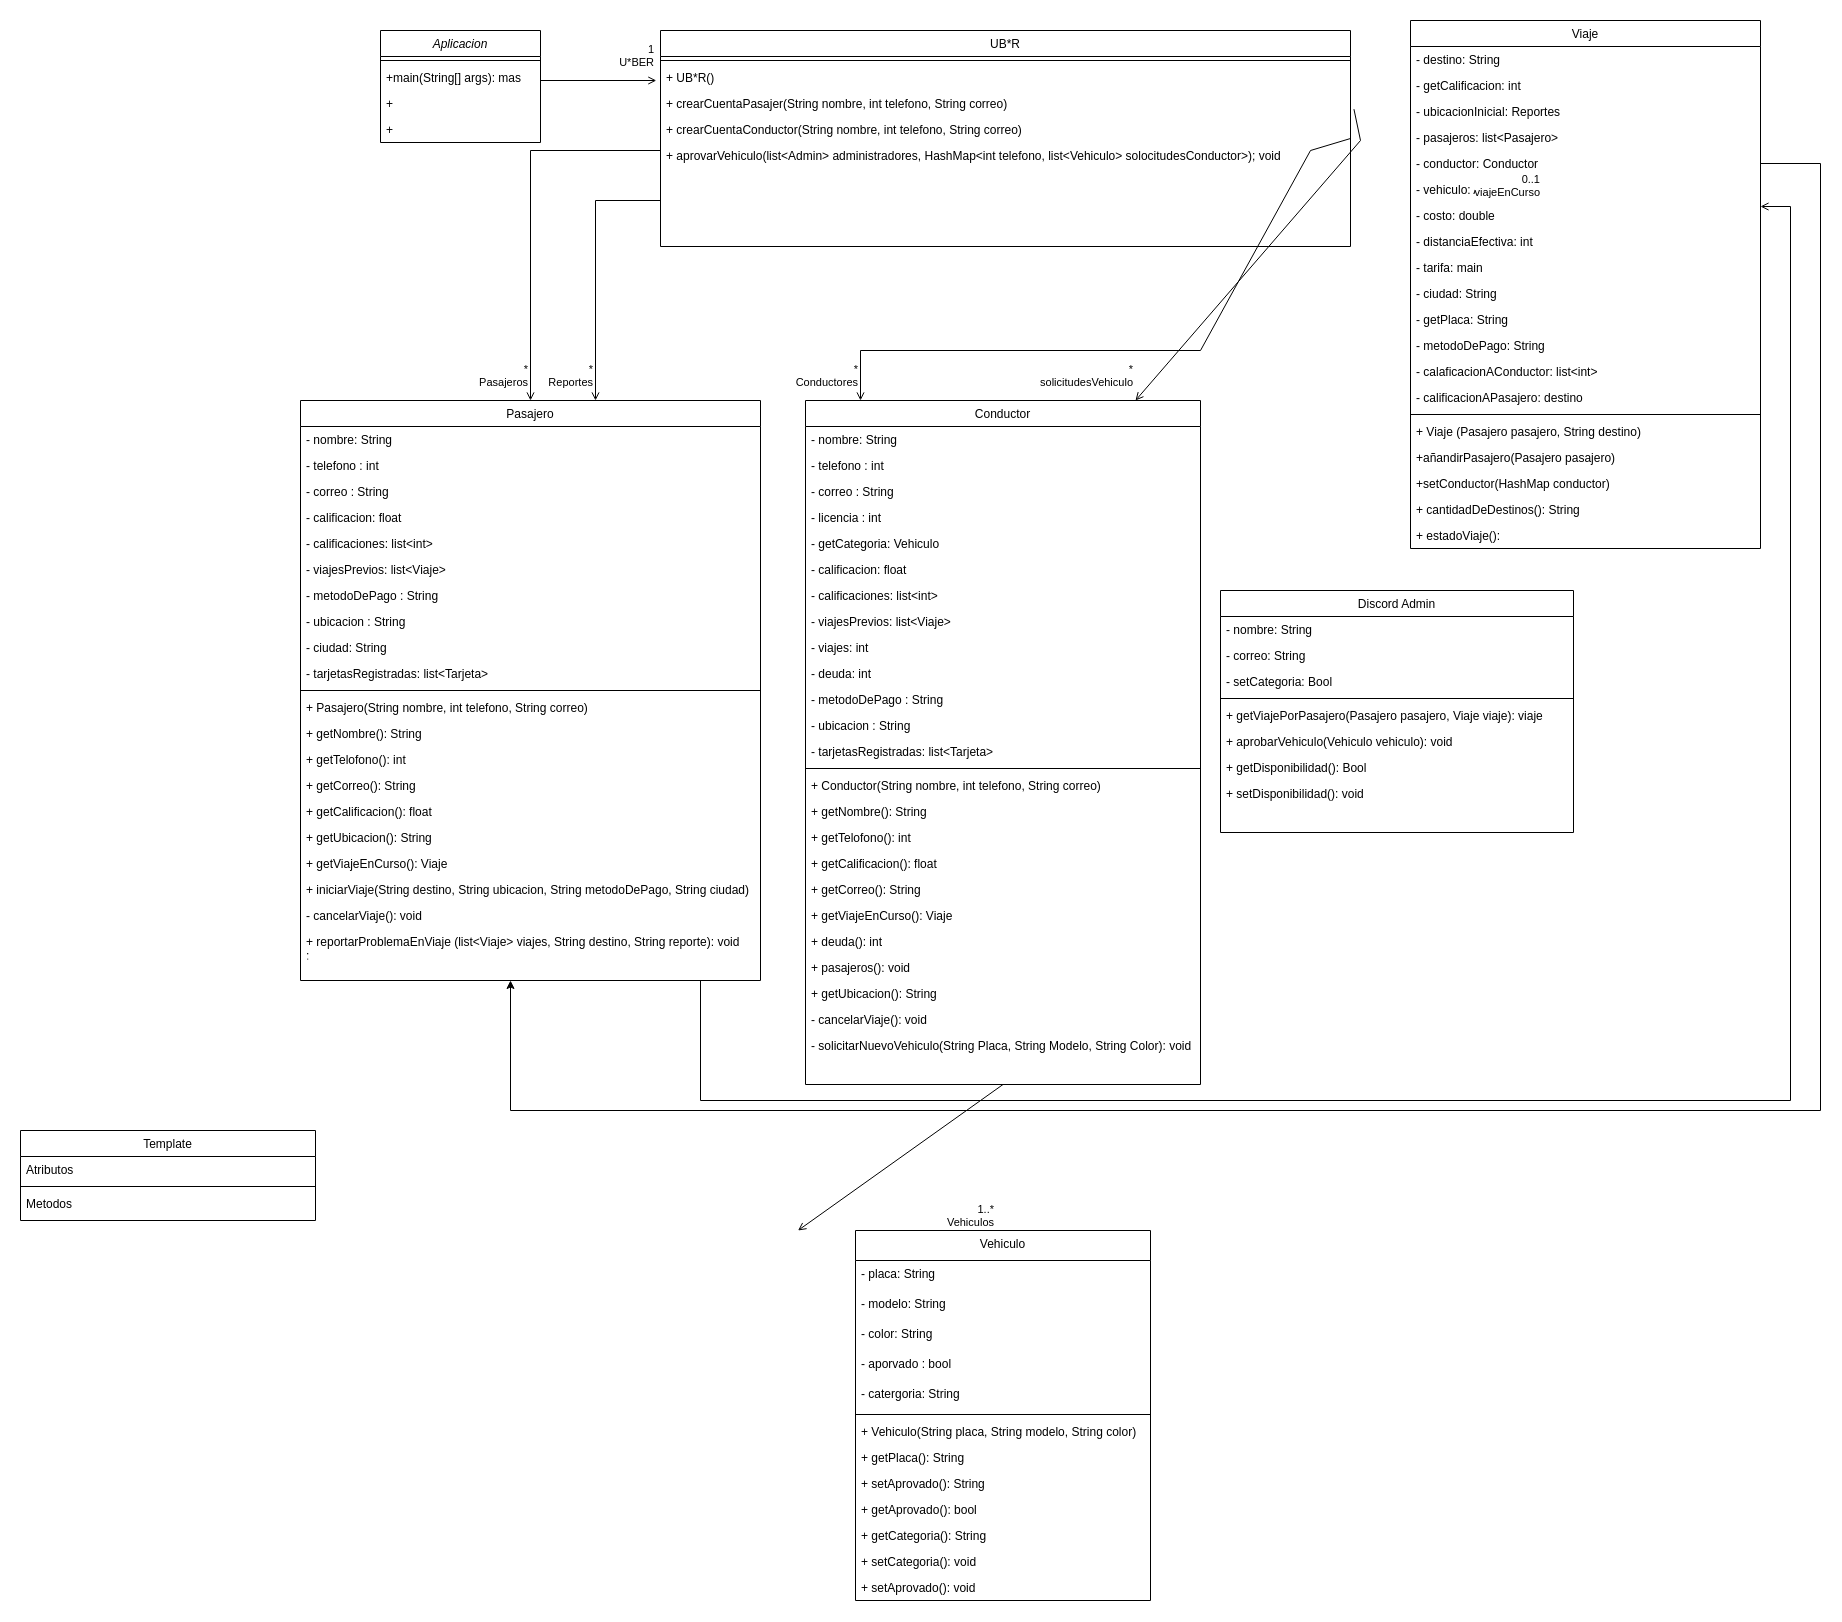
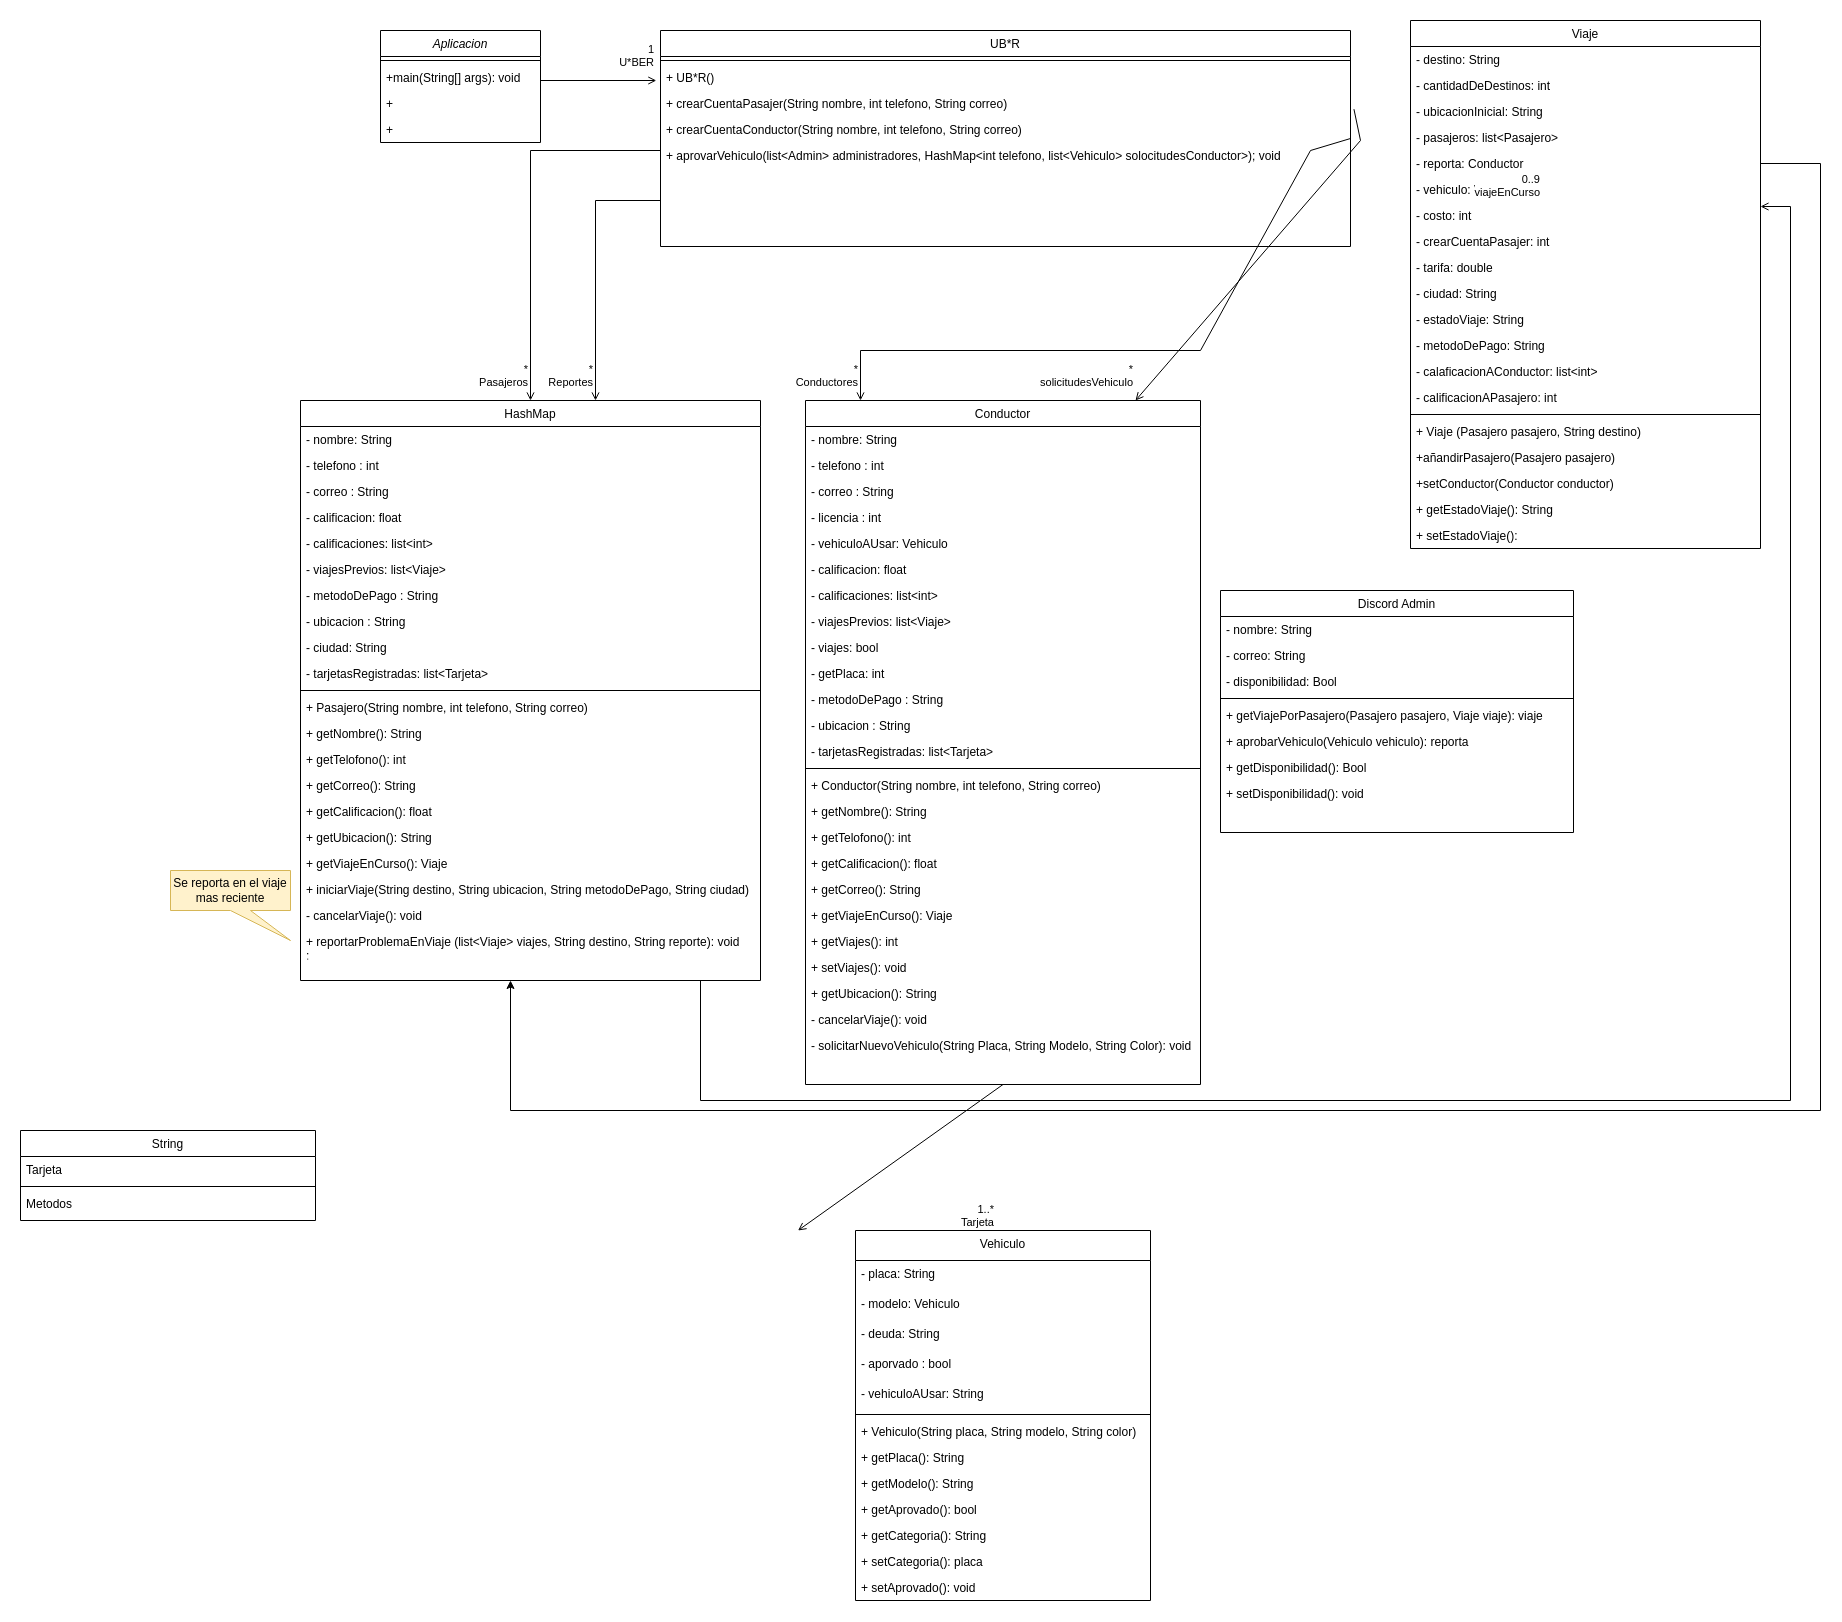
node "+main(String[] args): mas": label "+main(String[] args): mas" -> "+main(String[] args): void"
node "- getCalificacion: int": label "- getCalificacion: int" -> "- cantidadDeDestinos: int"
node "- ubicacionInicial: Reportes": label "- ubicacionInicial: Reportes" -> "- ubicacionInicial: String"
node "- conductor: Conductor": label "- conductor: Conductor" -> "- reporta: Conductor"
node "0..1 viajeEnCurso": label "0..1 viajeEnCurso" -> "0..9 viajeEnCurso"
node "- vehiculo: Aplicacion": label "- vehiculo: Aplicacion" -> "- vehiculo: Vehiculo"
node "- costo: double": label "- costo: double" -> "- costo: int"
node "- distanciaEfectiva: int": label "- distanciaEfectiva: int" -> "- crearCuentaPasajer: int"
node "- tarifa: main": label "- tarifa: main" -> "- tarifa: double"
node "- getPlaca: String": label "- getPlaca: String" -> "- estadoViaje: String"
node "- calificacionAPasajero: destino": label "- calificacionAPasajero: destino" -> "- calificacionAPasajero: int"
node "Pasajero": label "Pasajero" -> "HashMap"
node "+setConductor(HashMap conductor)": label "+setConductor(HashMap conductor)" -> "+setConductor(Conductor conductor)"
node "+ cantidadDeDestinos(): String": label "+ cantidadDeDestinos(): String" -> "+ getEstadoViaje(): String"
node "+ estadoViaje():": label "+ estadoViaje():" -> "+ setEstadoViaje():"
node "- getCategoria: Vehiculo": label "- getCategoria: Vehiculo" -> "- vehiculoAUsar: Vehiculo"
node "- viajes: int": label "- viajes: int" -> "- viajes: bool"
node "- deuda: int": label "- deuda: int" -> "- getPlaca: int"
node "- setCategoria: Bool": label "- setCategoria: Bool" -> "- disponibilidad: Bool"
node "+ aprobarVehiculo(Vehiculo vehiculo): void": label "+ aprobarVehiculo(Vehiculo vehiculo): void" -> "+ aprobarVehiculo(Vehiculo vehiculo): reporta"
node "Se reporta en el viaje mas reciente": added
node "+ deuda(): int": label "+ deuda(): int" -> "+ getViajes(): int"
node "+ pasajeros(): void": label "+ pasajeros(): void" -> "+ setViajes(): void"
node "Template": label "Template" -> "String"
node "Atributos": label "Atributos" -> "Tarjeta"
node "1..* Vehiculos": label "1..* Vehiculos" -> "1..* Tarjeta"
node "- modelo: String": label "- modelo: String" -> "- modelo: Vehiculo"
node "- color: String": label "- color: String" -> "- deuda: String"
node "- catergoria: String": label "- catergoria: String" -> "- vehiculoAUsar: String"
node "+ setAprovado(): String": label "+ setAprovado(): String" -> "+ getModelo(): String"
node "+ setCategoria(): void": label "+ setCategoria(): void" -> "+ setCategoria(): placa"
